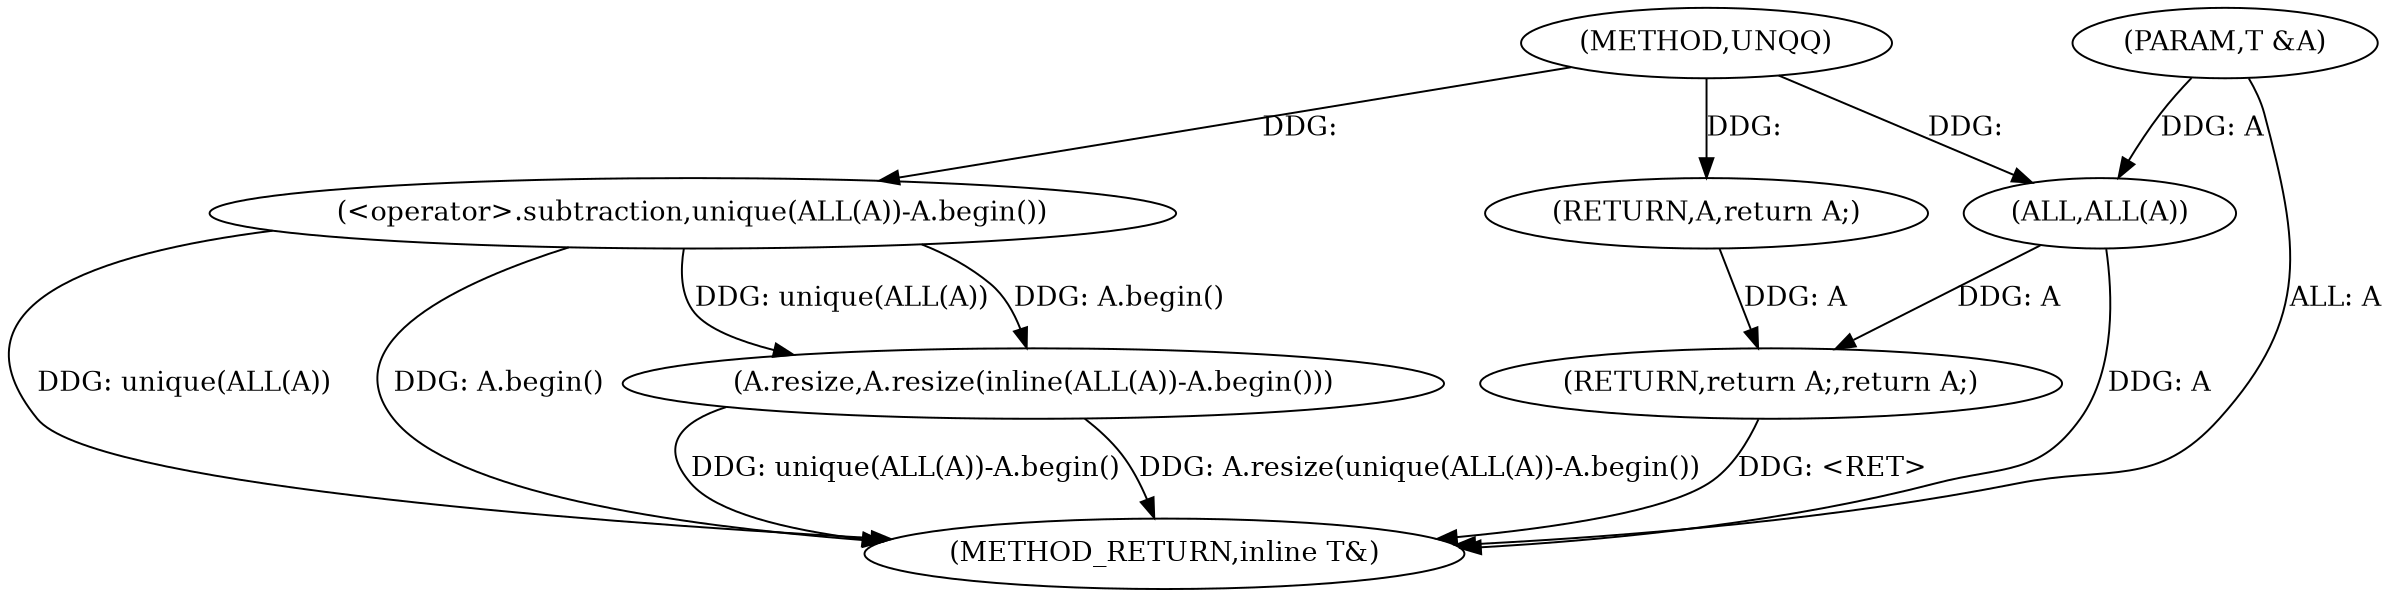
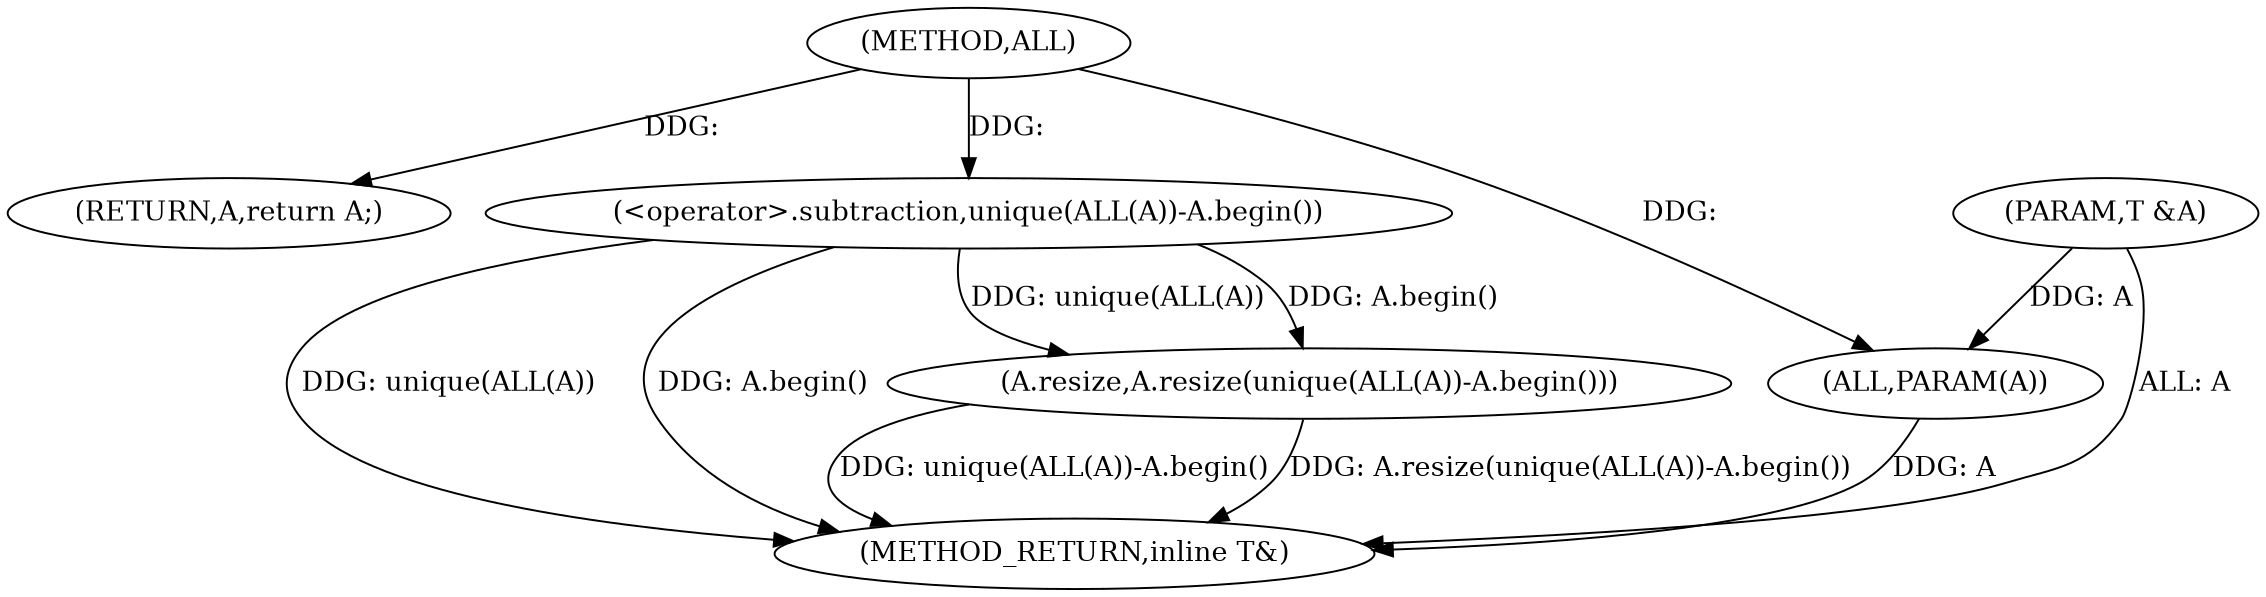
node "(METHOD,UNQQ)": label "(METHOD,UNQQ)" -> "(METHOD,ALL)"
node "(ALL,ALL(A))": label "(ALL,ALL(A))" -> "(ALL,PARAM(A))"
node "(A.resize,A.resize(inline(ALL(A))-A.begin()))": label "(A.resize,A.resize(inline(ALL(A))-A.begin()))" -> "(A.resize,A.resize(unique(ALL(A))-A.begin()))"
node "(RETURN,return A;,return A;)": removed
